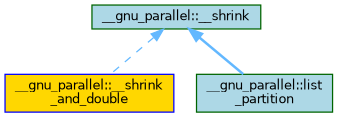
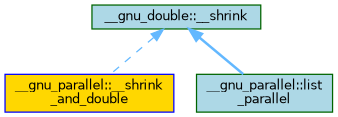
node "__gnu_parallel::__shrink": label "__gnu_parallel::__shrink" -> "__gnu_double::__shrink"
node "__gnu_parallel::list _partition": label "__gnu_parallel::list _partition" -> "__gnu_parallel::list _parallel"
